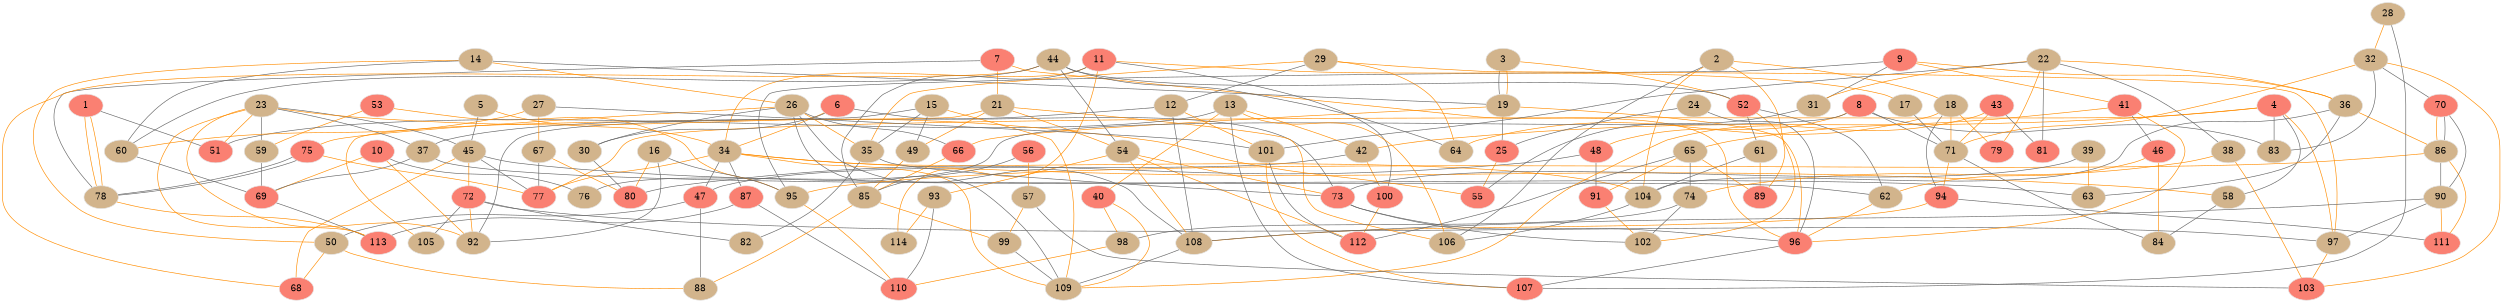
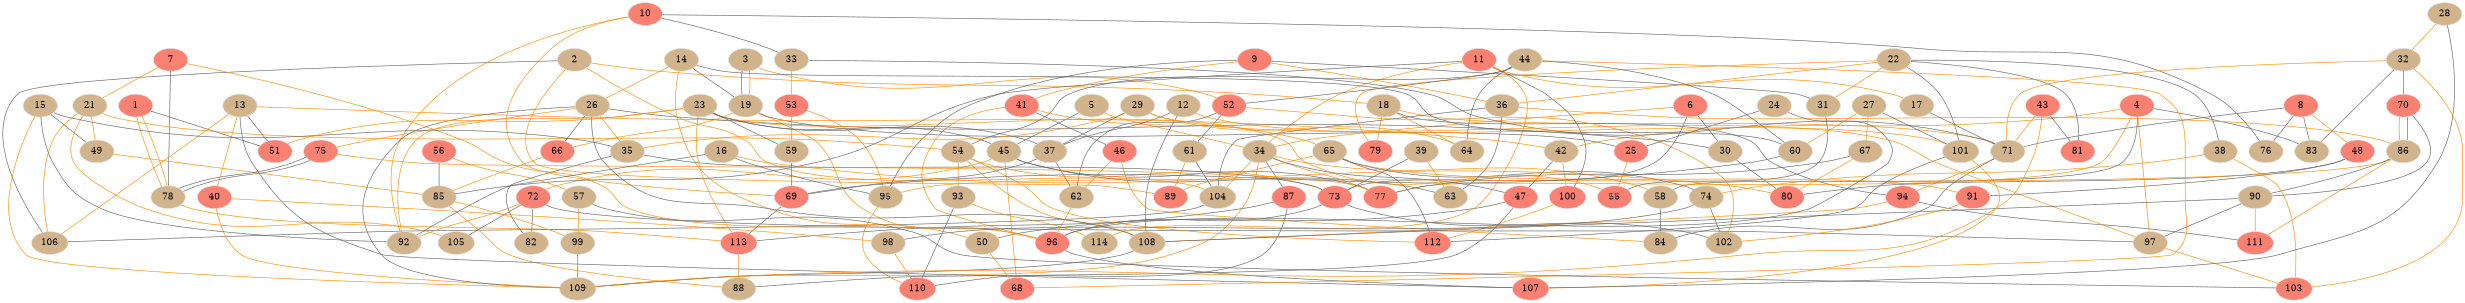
node "33": added
edge "29" -- "12": now "29" -- "37"
edge "50" -- "88": now "113" -- "88"
